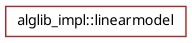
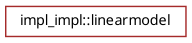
node "alglib_impl::linearmodel": label "alglib_impl::linearmodel" -> "impl_impl::linearmodel"
